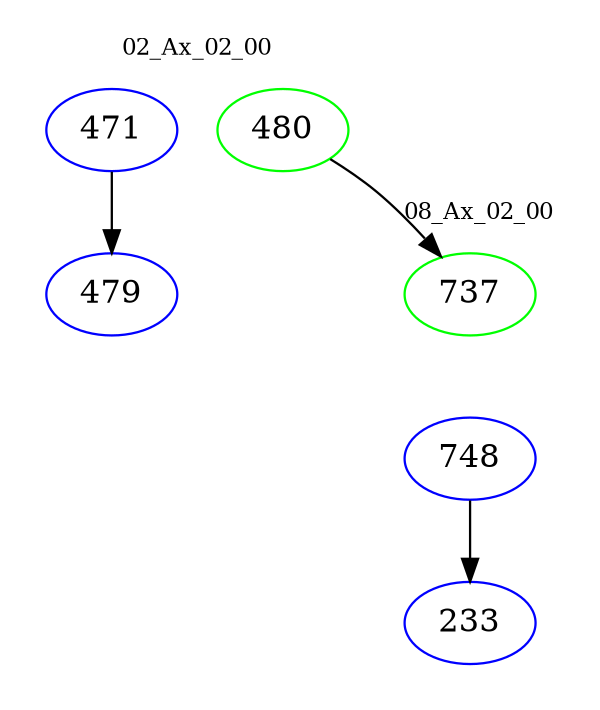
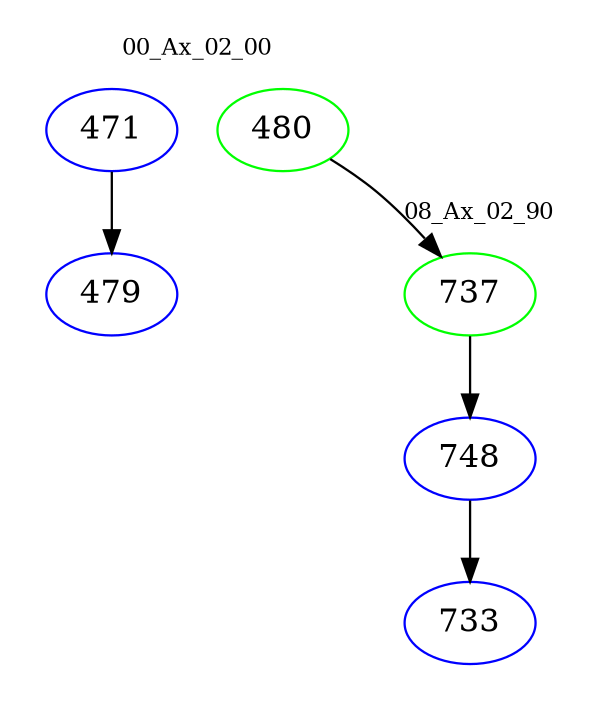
cluster "02_Ax_02_00": label "02_Ax_02_00" -> "00_Ax_02_00"
cluster "08_Ax_02_00": label "08_Ax_02_00" -> "08_Ax_02_90"
edge "737" -> "748": added
node "233": label "233" -> "733"
